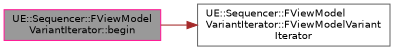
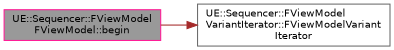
node "UE::Sequencer::FViewModel VariantIterator::begin": label "UE::Sequencer::FViewModel VariantIterator::begin" -> "UE::Sequencer::FViewModel FViewModel::begin"
